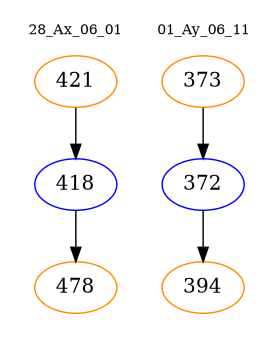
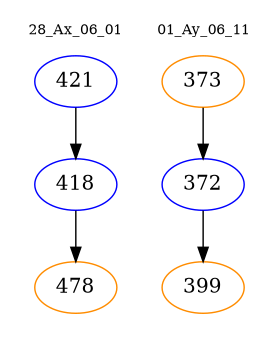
node "421": color darkorange -> blue
node "394": label "394" -> "399"
